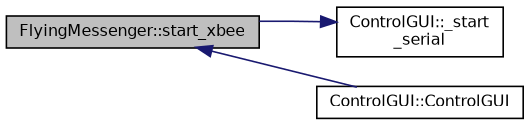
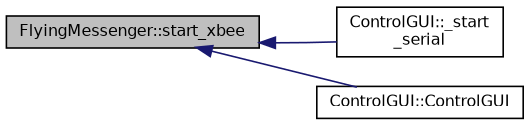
edge "FlyingMessenger::start_xbee" -> "ControlGUI::_start _serial": reversed
